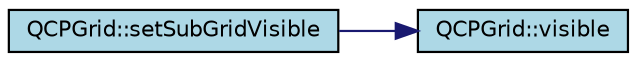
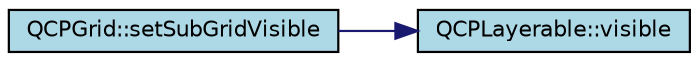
node "QCPGrid::visible": label "QCPGrid::visible" -> "QCPLayerable::visible"
